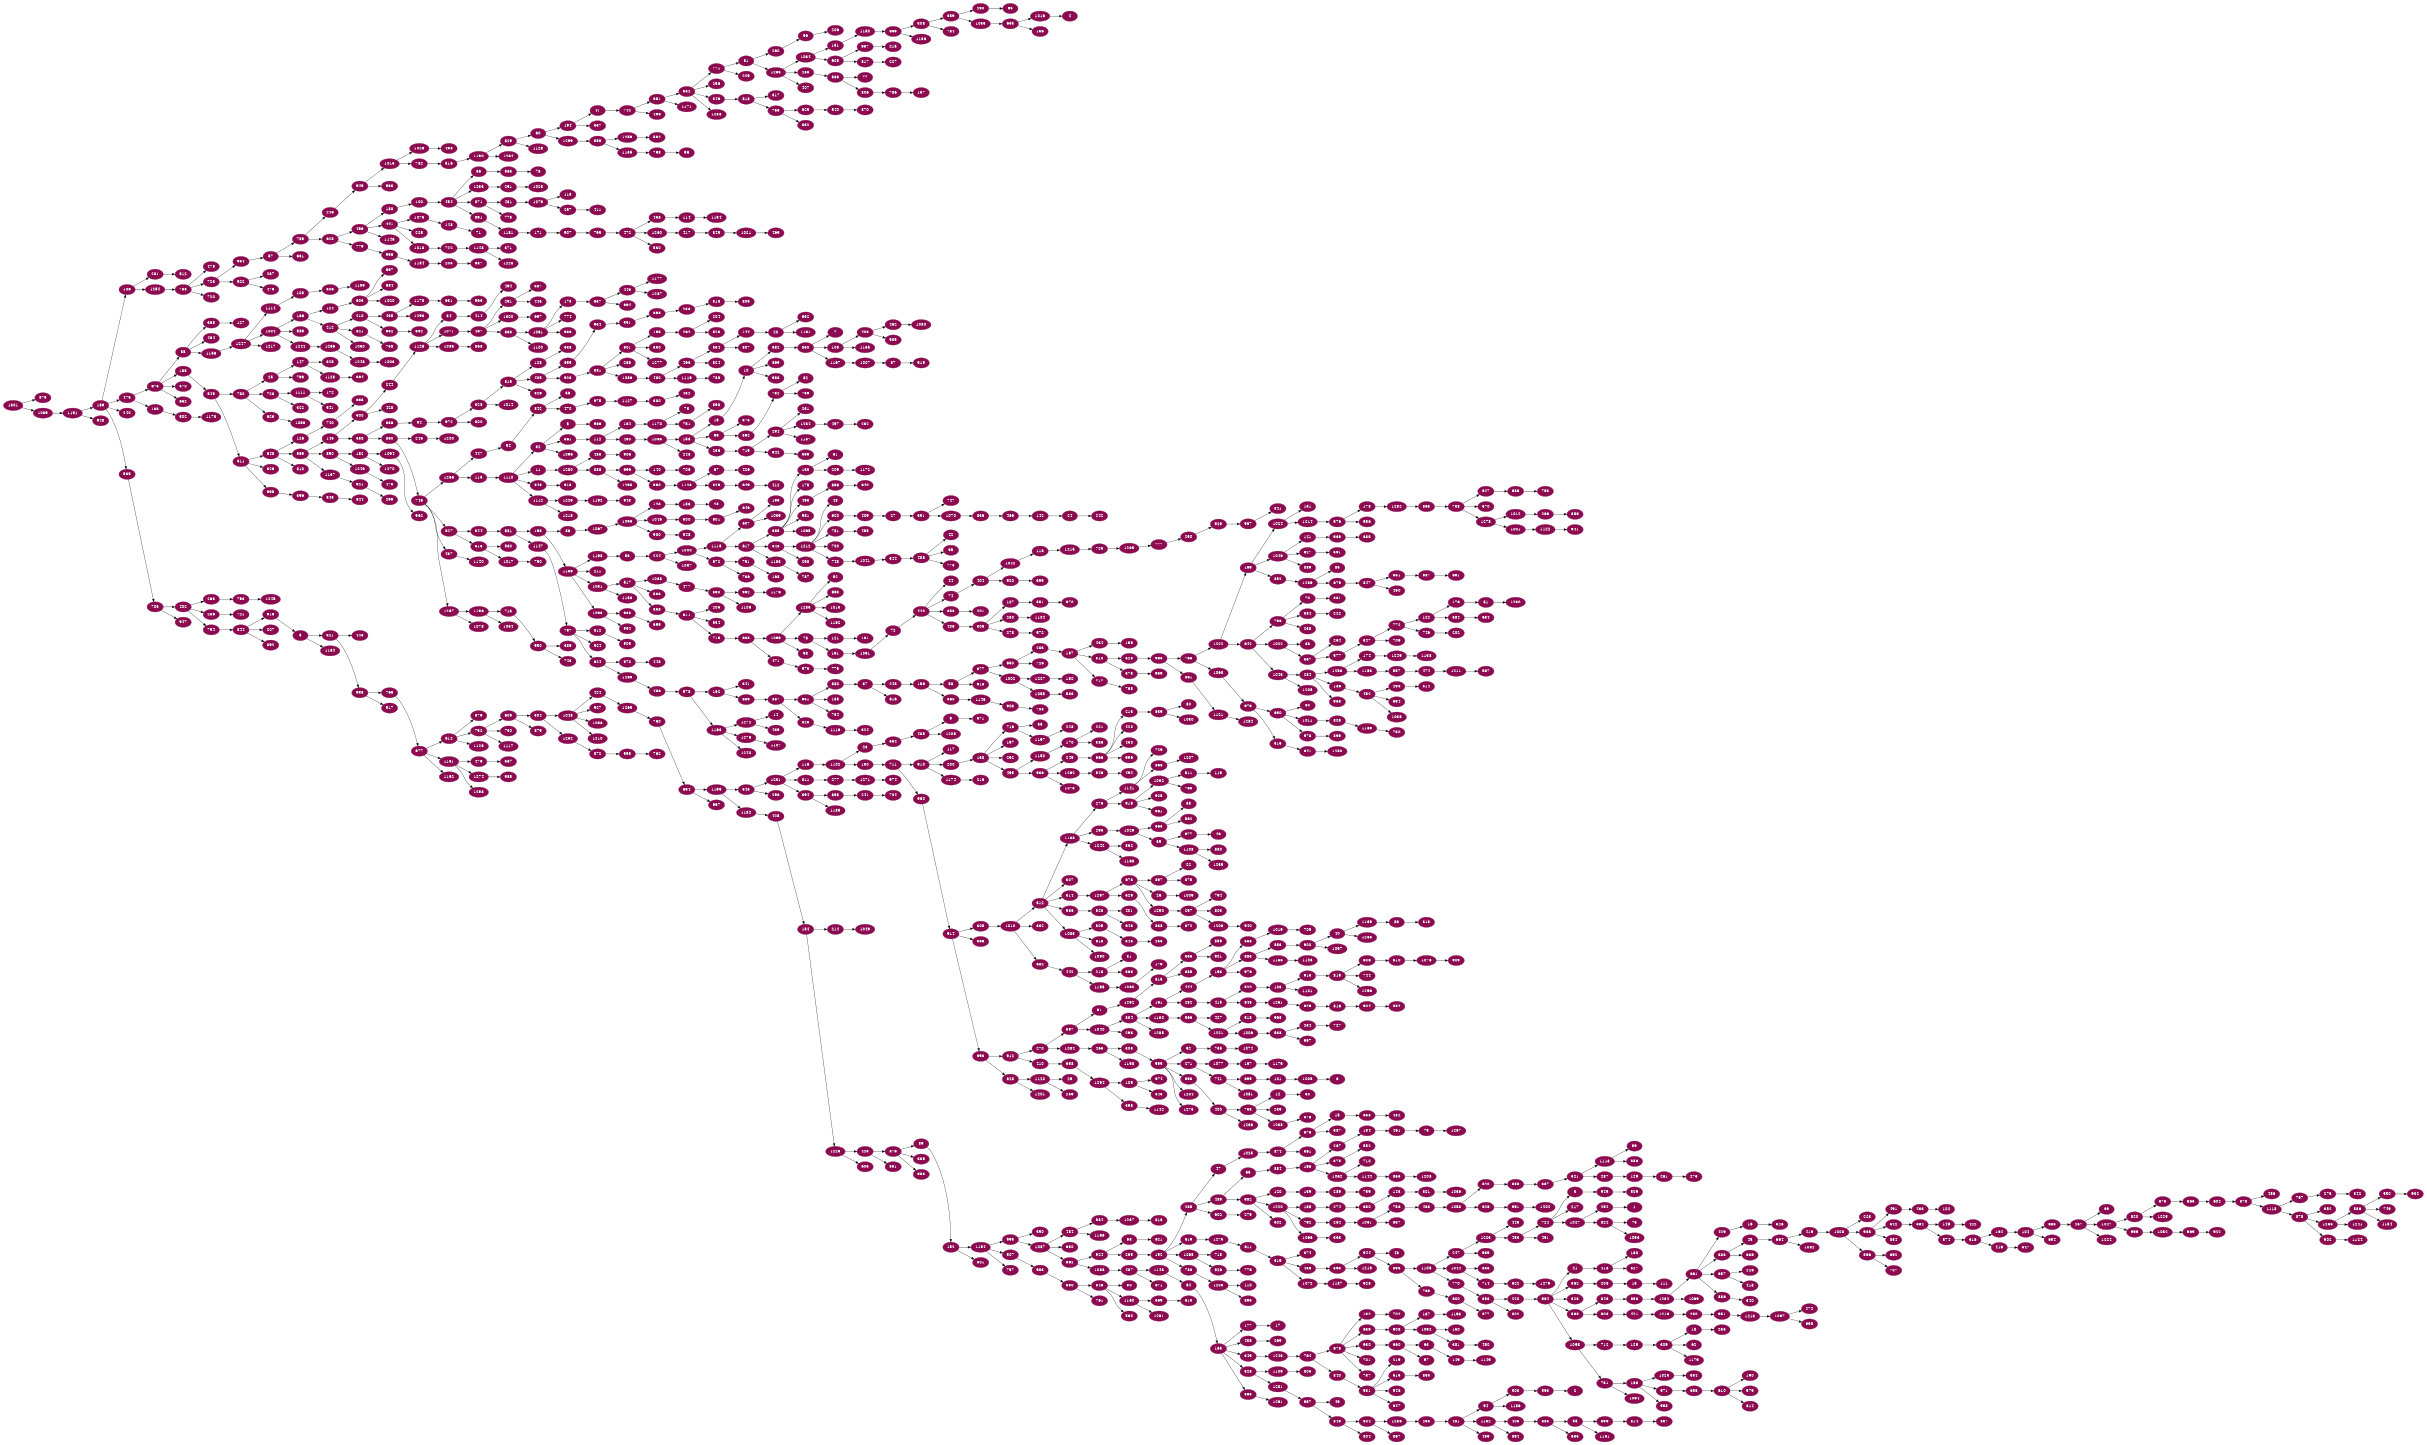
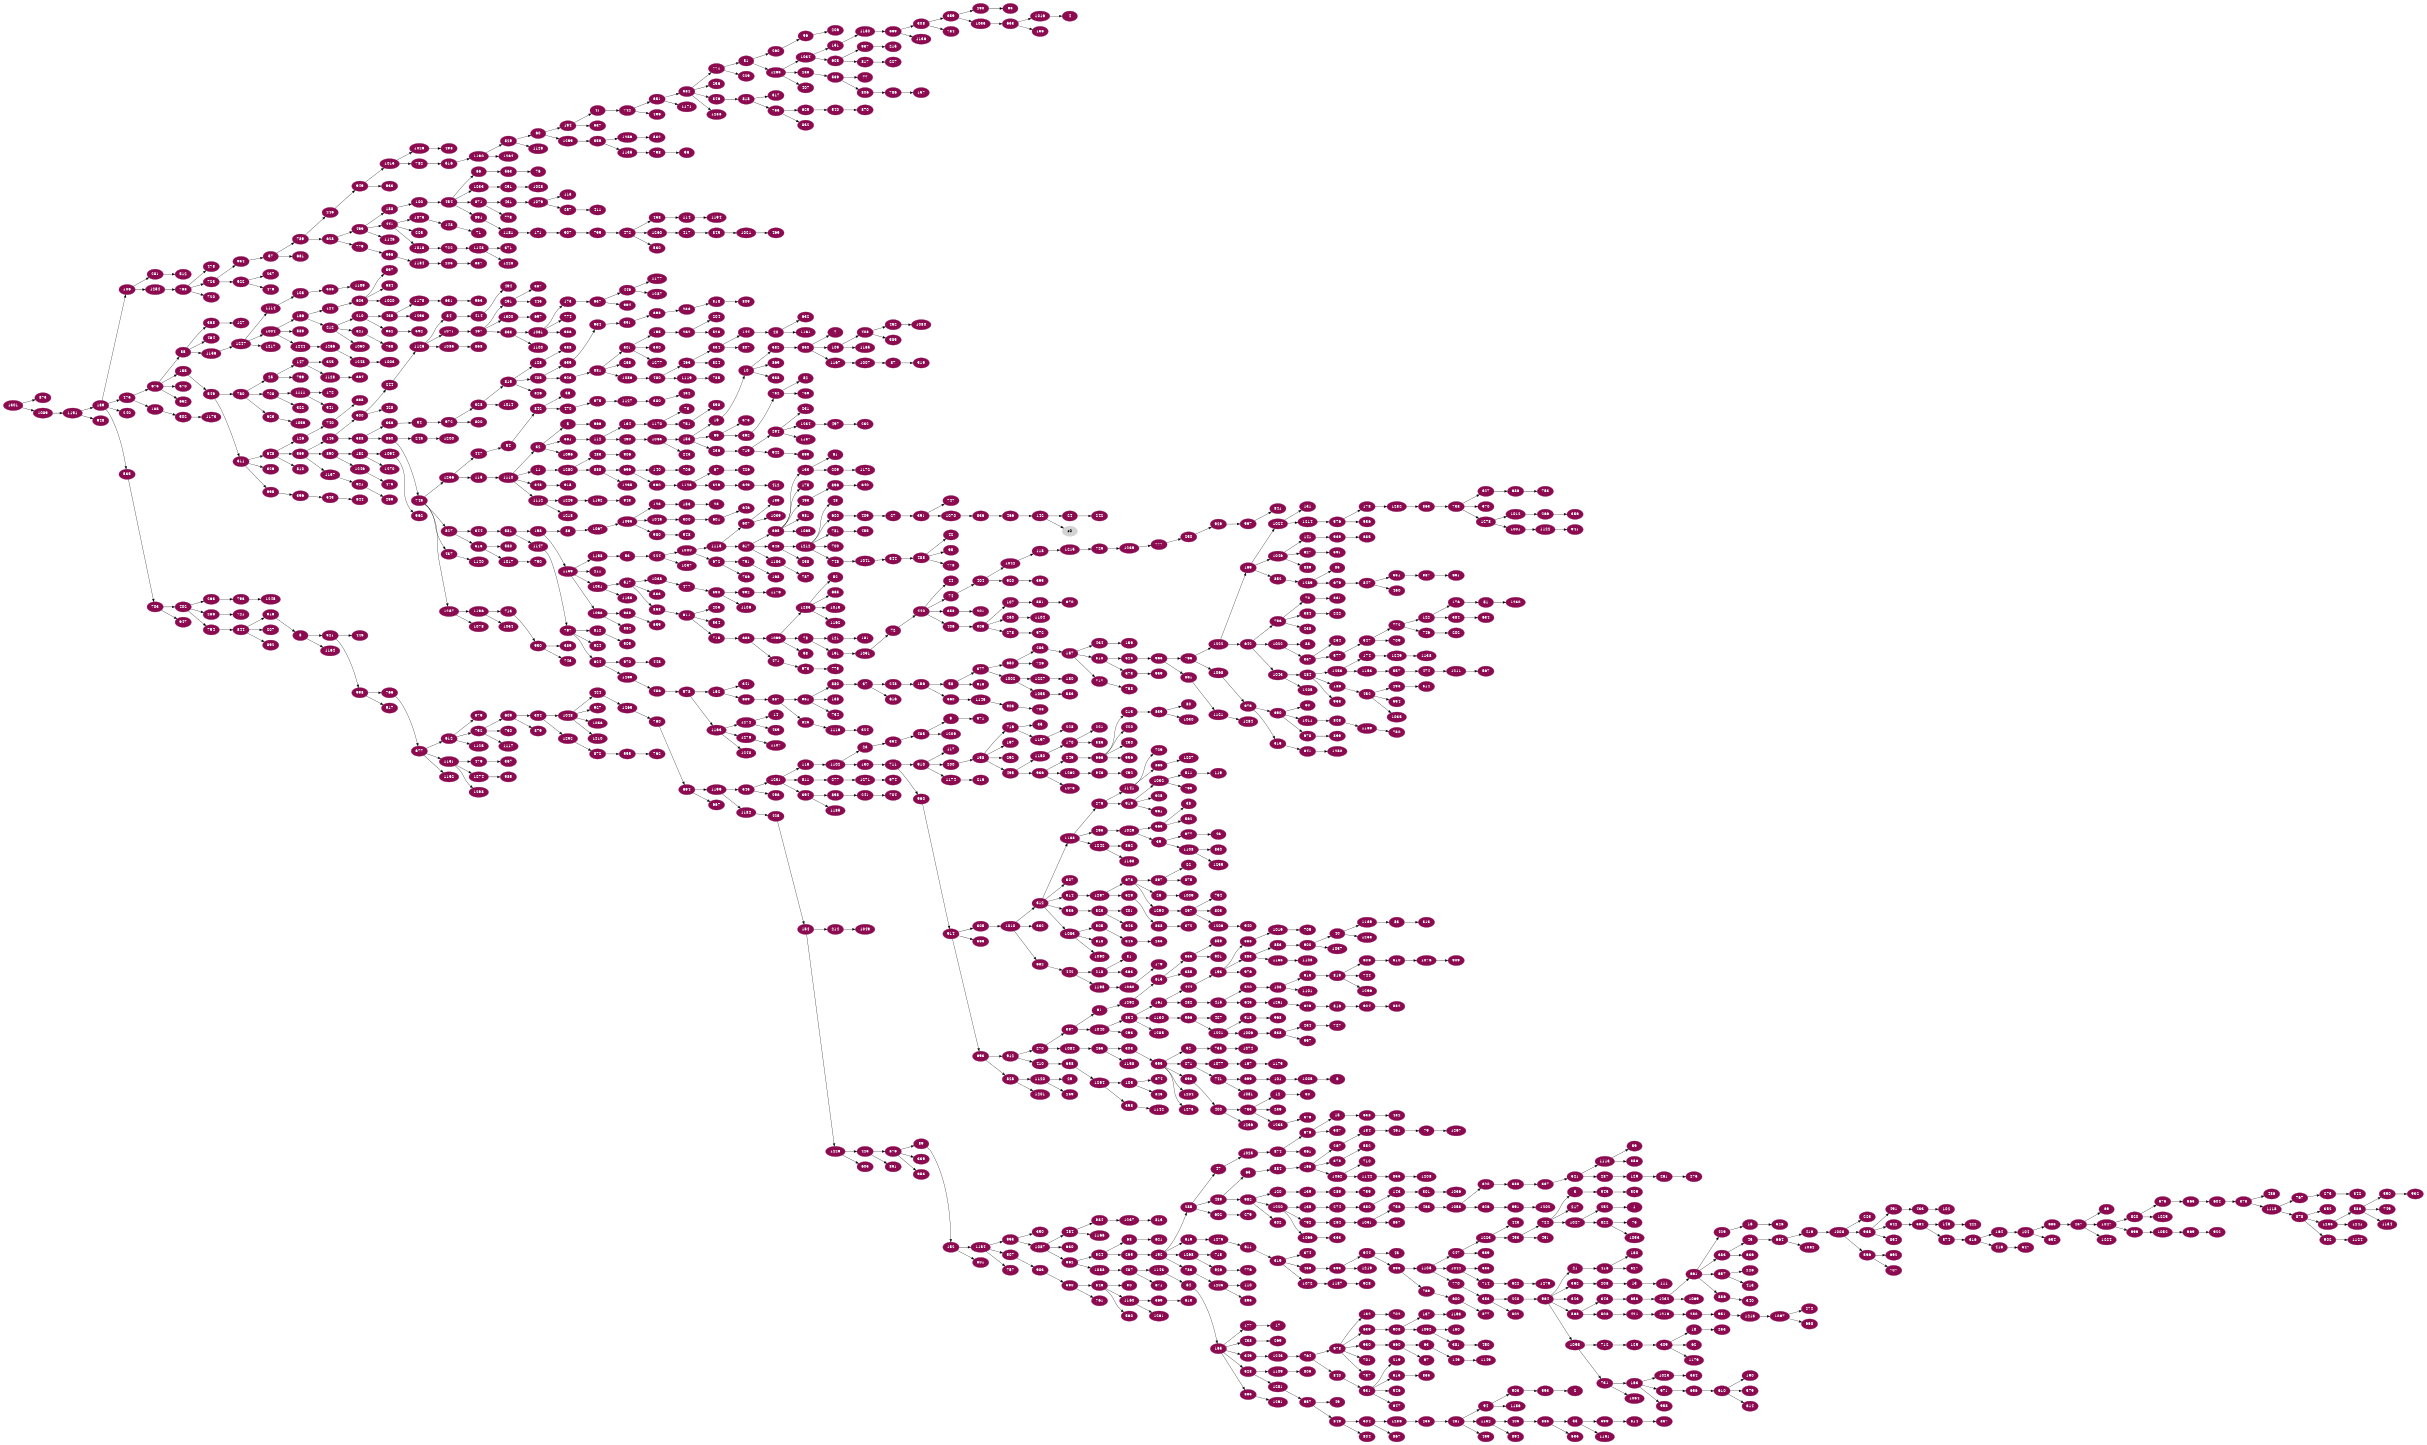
node "s0": added
